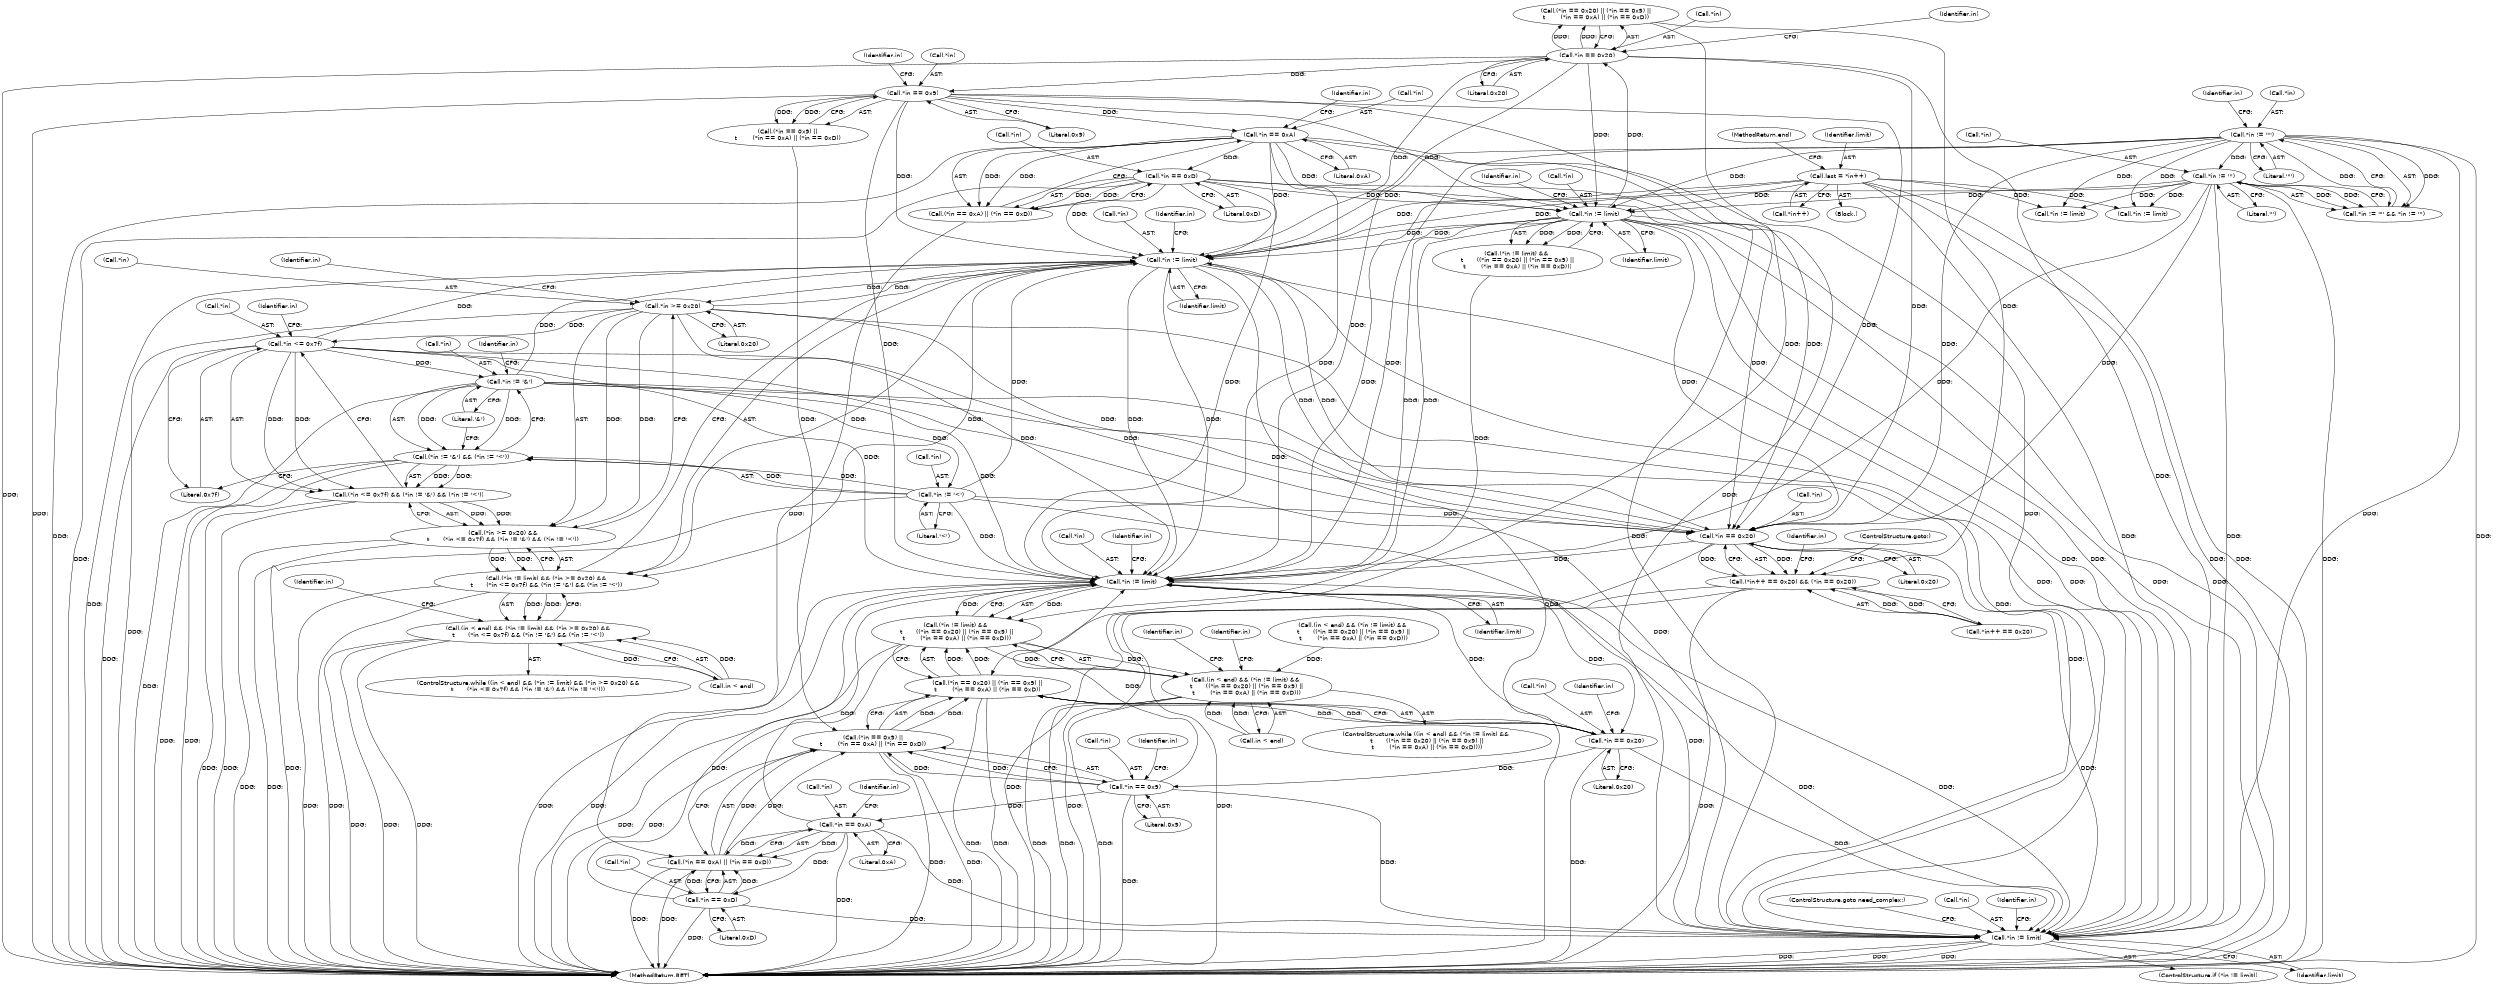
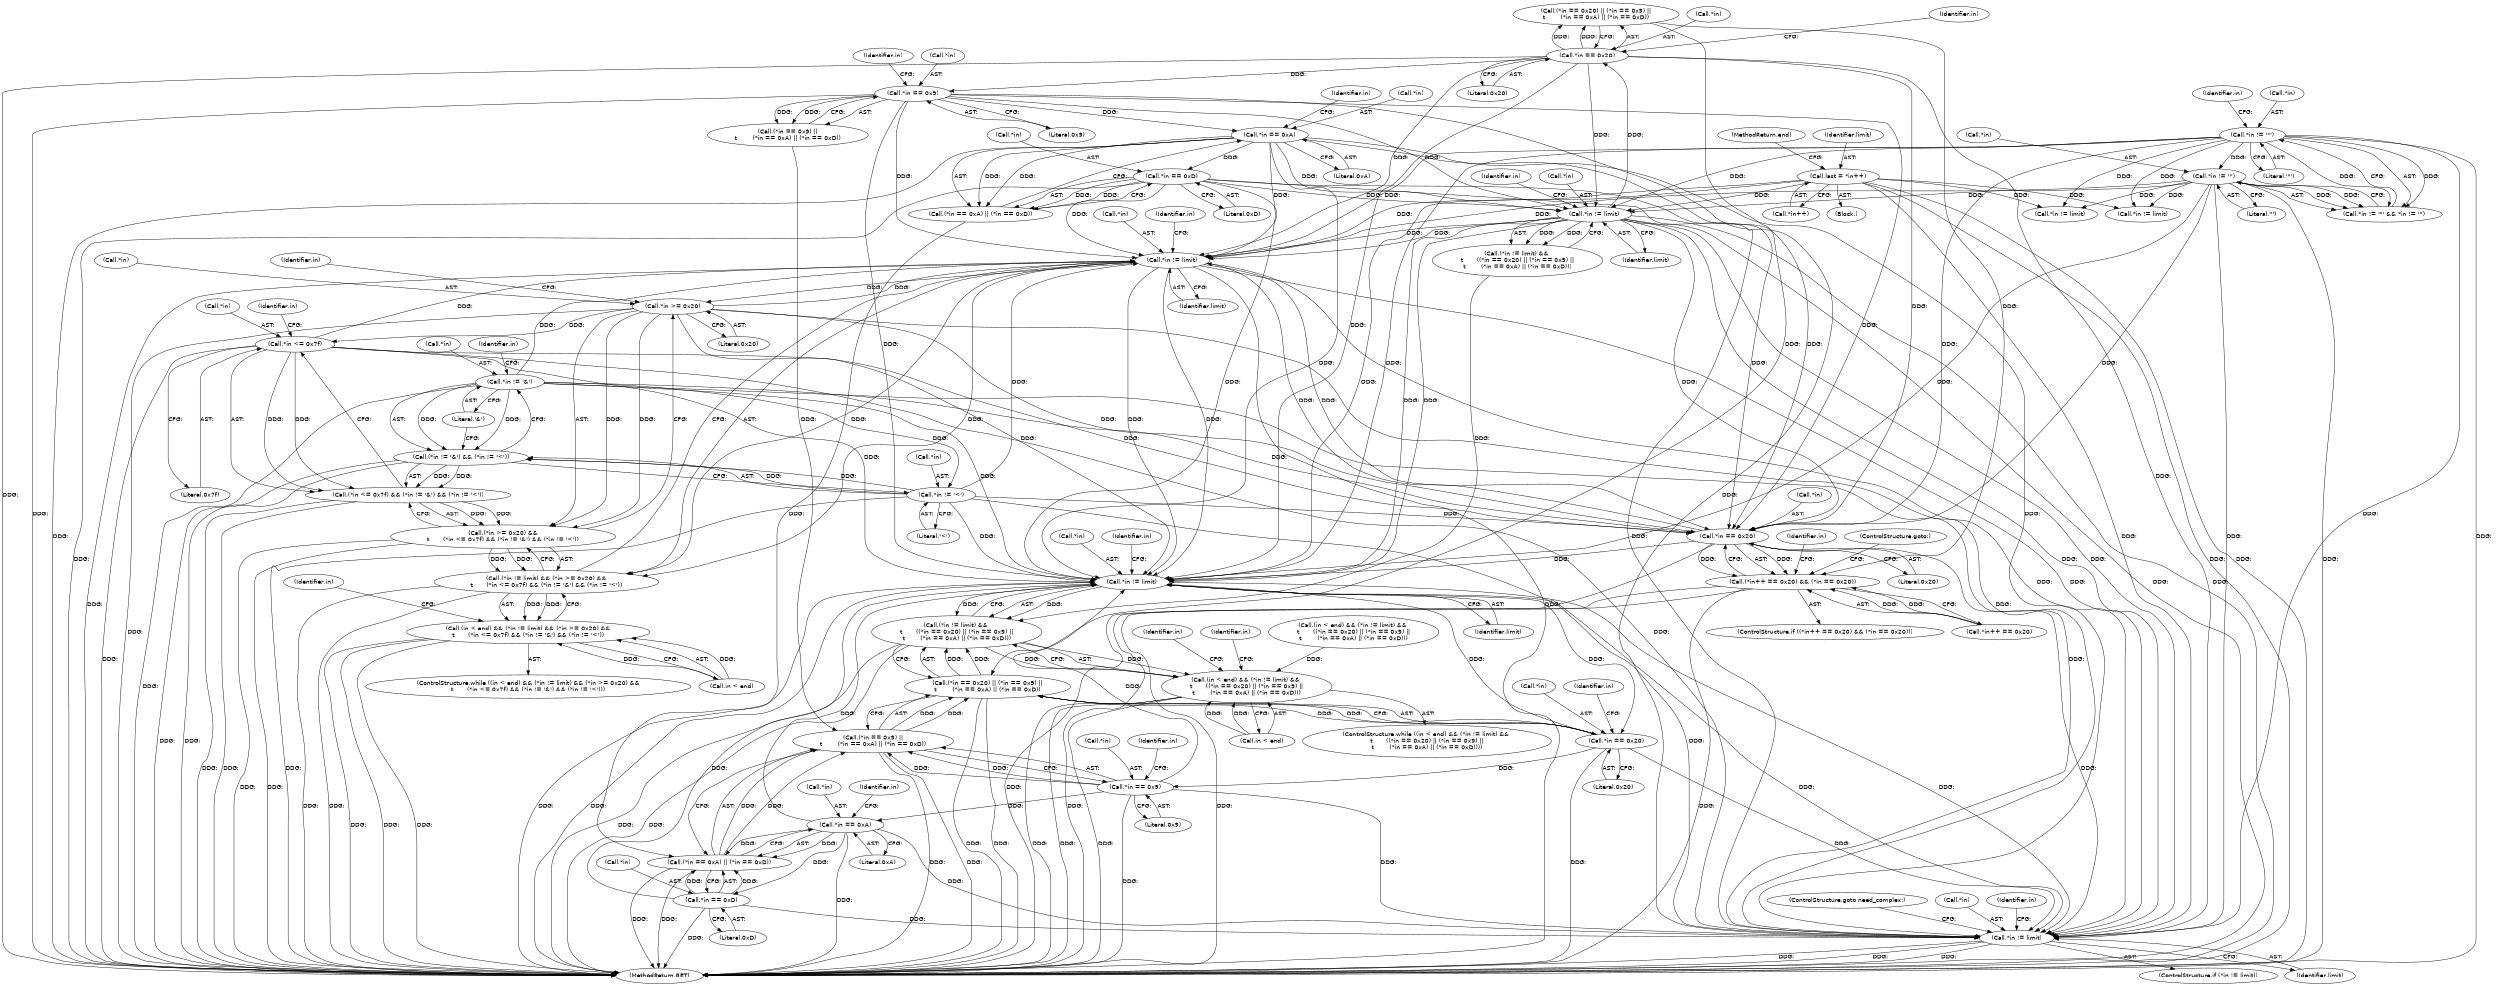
edge "(Call,*in <= 0x7f)" -> "(Call,*in != '&')": removed, label "DDG:"
edge "(Call,(*in != '&') && (*in != '<'))" -> "(Literal,0x7f)": now "(Call,(*in != '&') && (*in != '<'))" -> "(Call,*in != '<')"
node "(ControlStructure,if ((*in++ == 0x20) && (*in == 0x20)))": added
